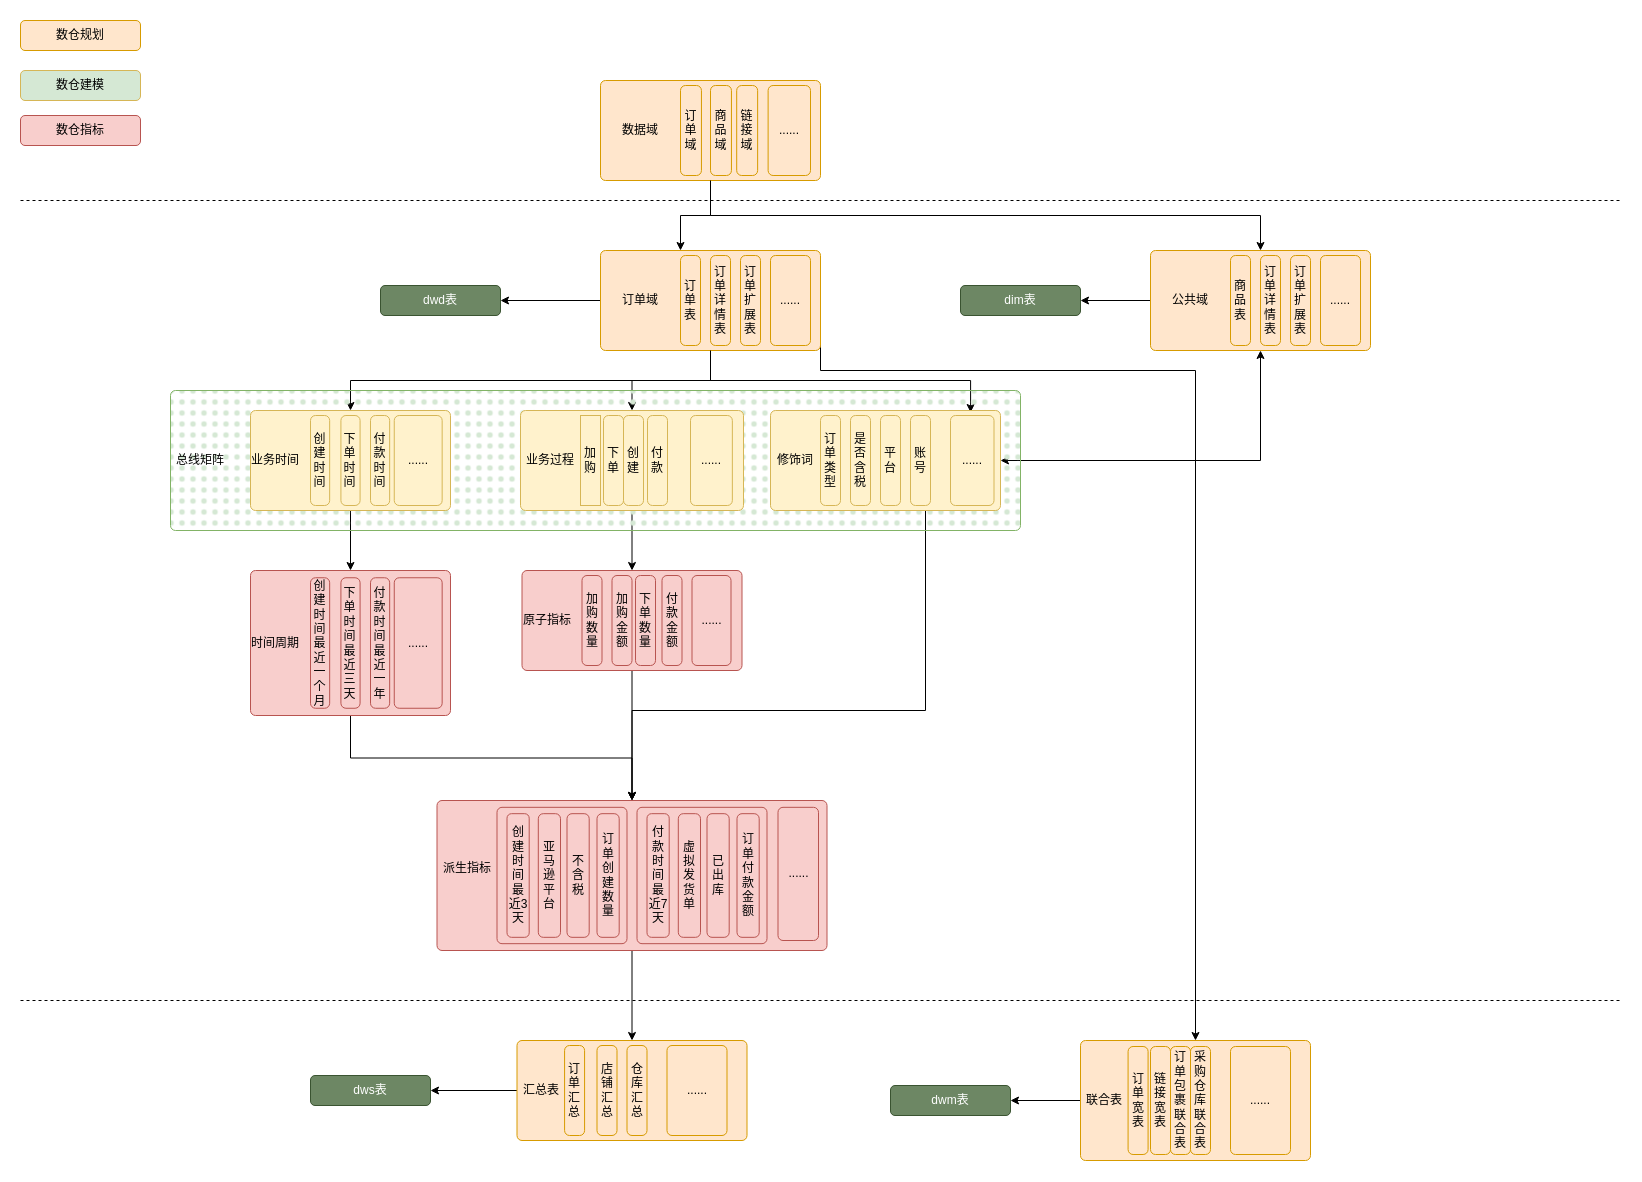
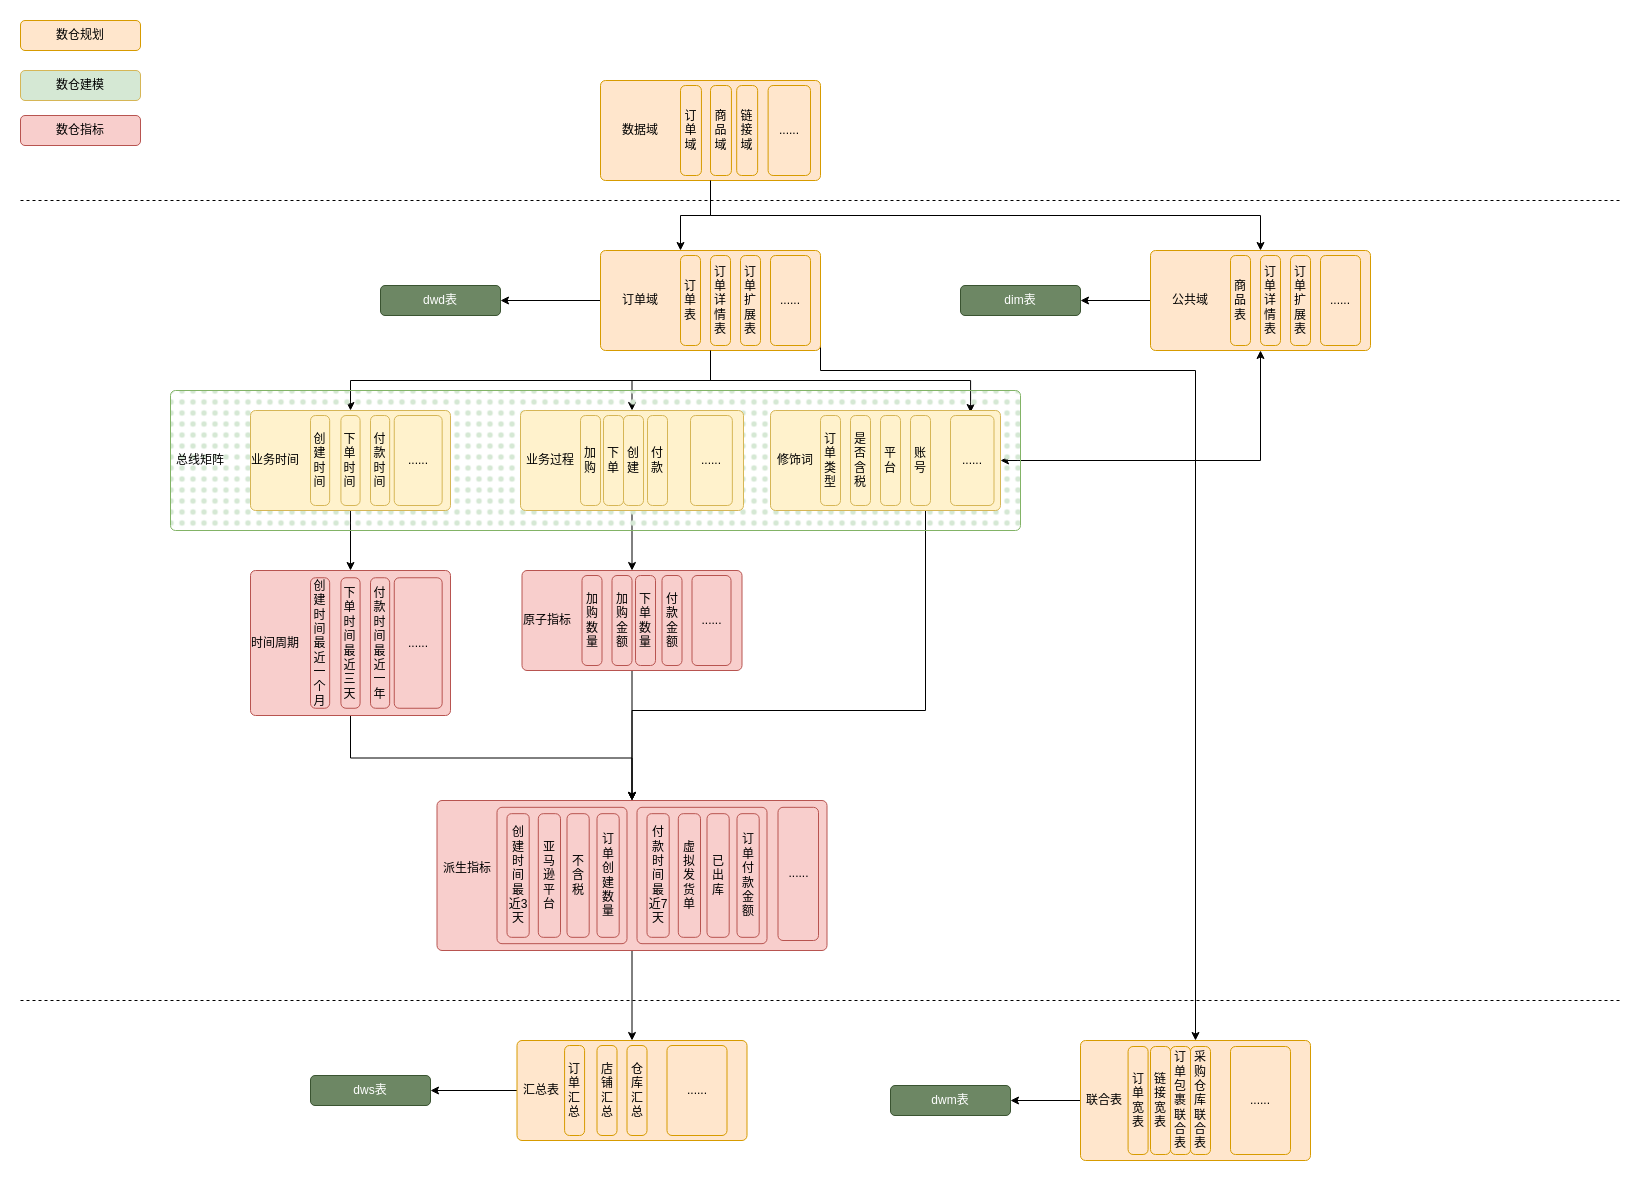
node "加购": shape rectangle -> rounded rectangle
